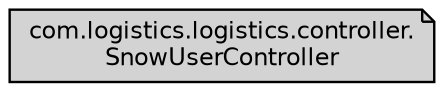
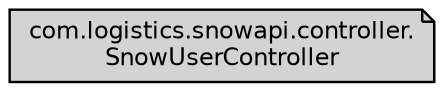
node "com.logistics.logistics.controller. SnowUserController": label "com.logistics.logistics.controller. SnowUserController" -> "com.logistics.snowapi.controller. SnowUserController"
